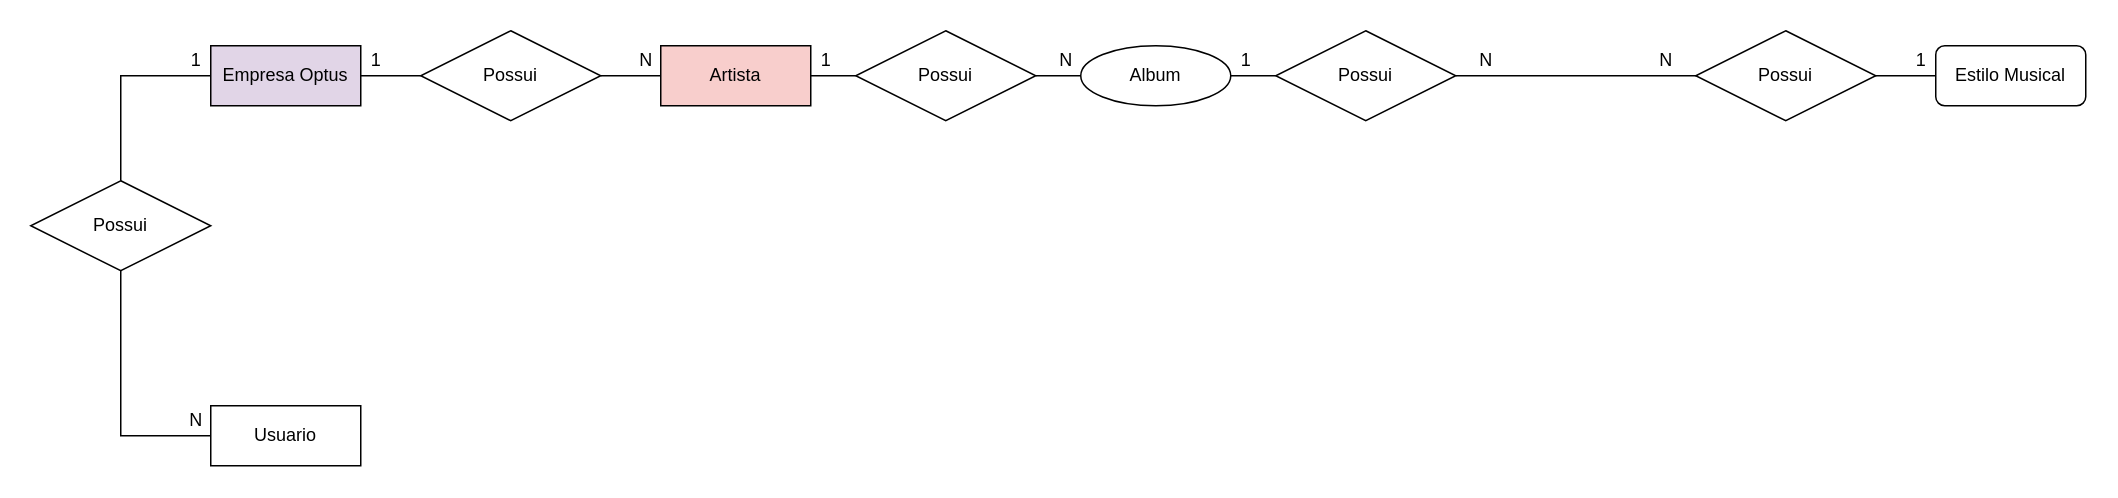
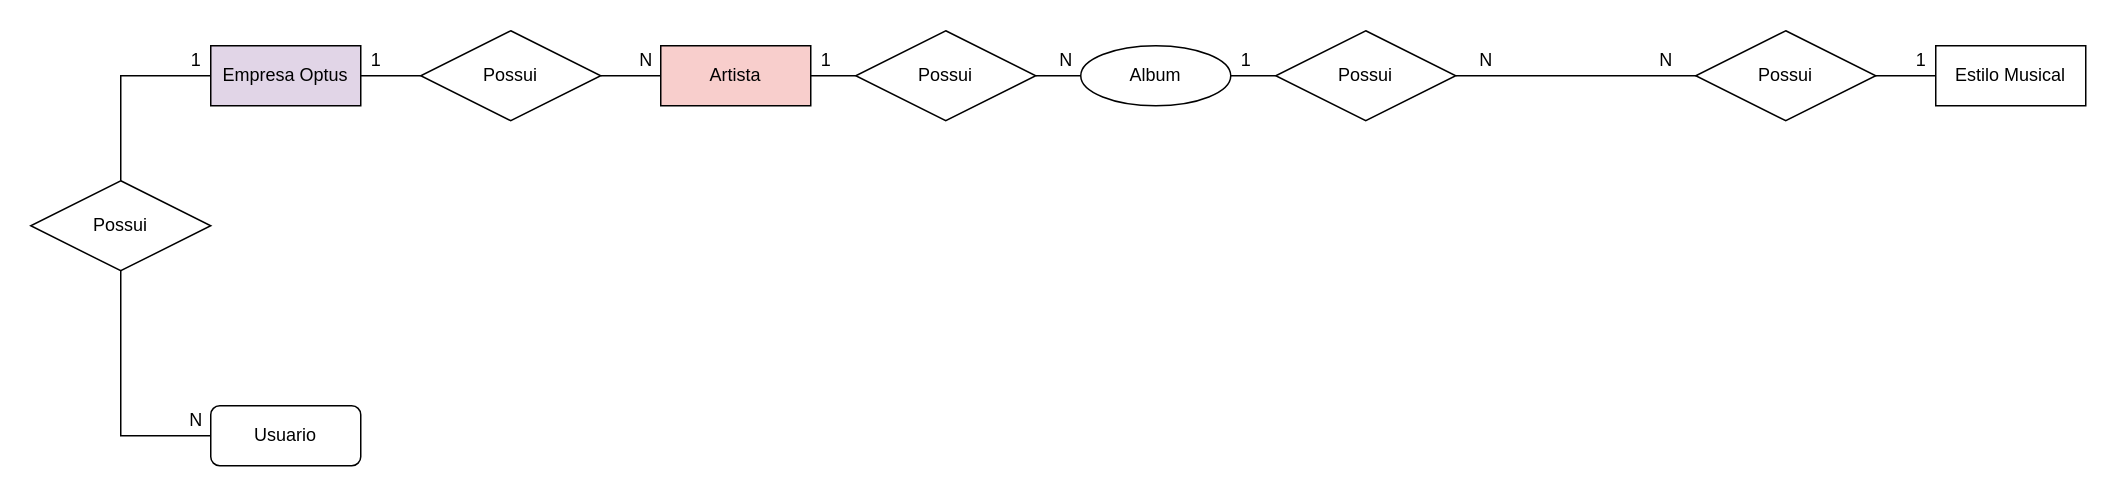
node "Estilo Musical": shape rounded rectangle -> rectangle
node "Usuario": shape rectangle -> rounded rectangle
